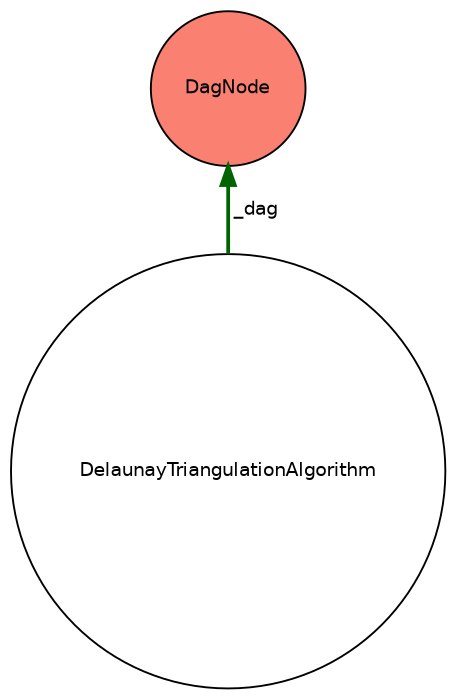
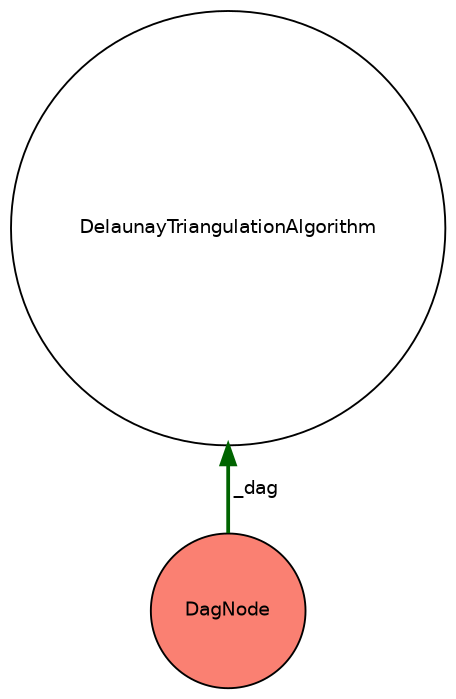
edge "DelaunayTriangulationAlgorithm" -> "DagNode": reversed
